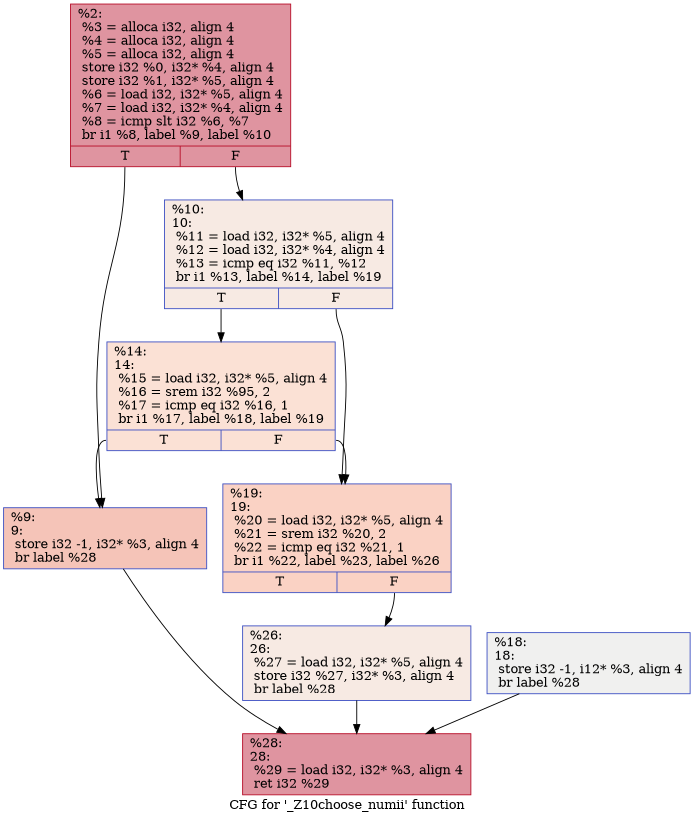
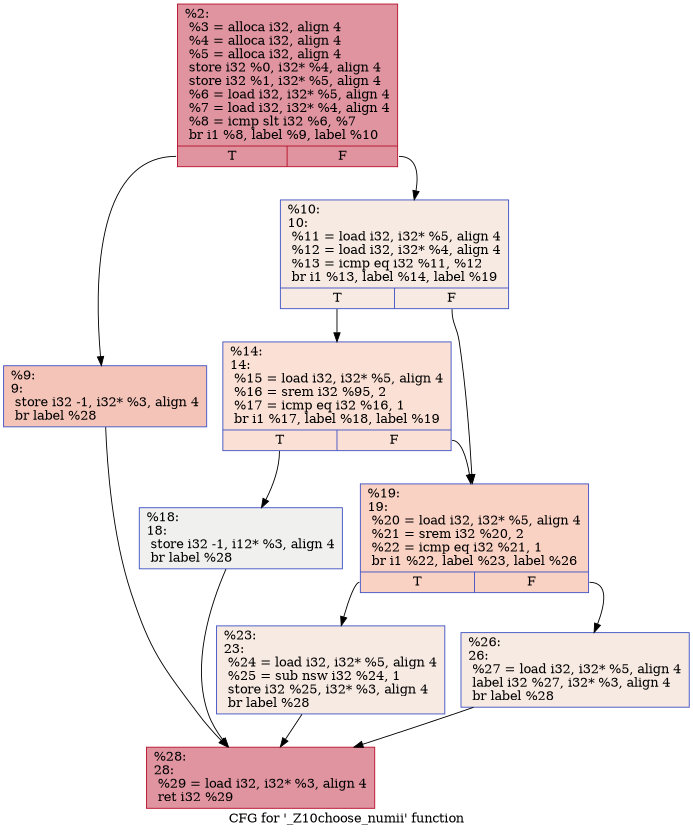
edge "%14:" -> "%9:": now "%14:" -> "%18:"
node "%23:": added
node "%26:": text "store i32 %27, i32* %3, align 4" -> "label i32 %27, i32* %3, align 4"
